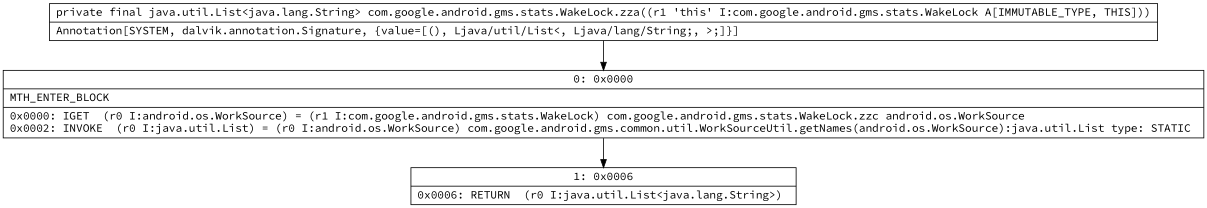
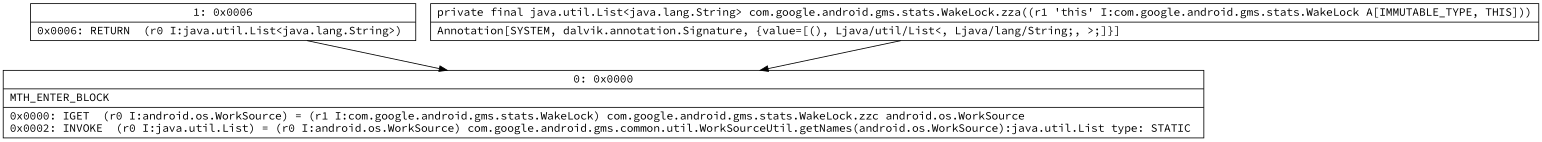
edge "0: 0x0000" -> "1: 0x0006": reversed
